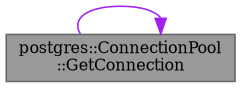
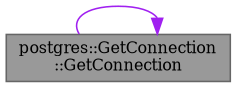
node "postgres::ConnectionPool ::GetConnection": label "postgres::ConnectionPool ::GetConnection" -> "postgres::GetConnection ::GetConnection"
